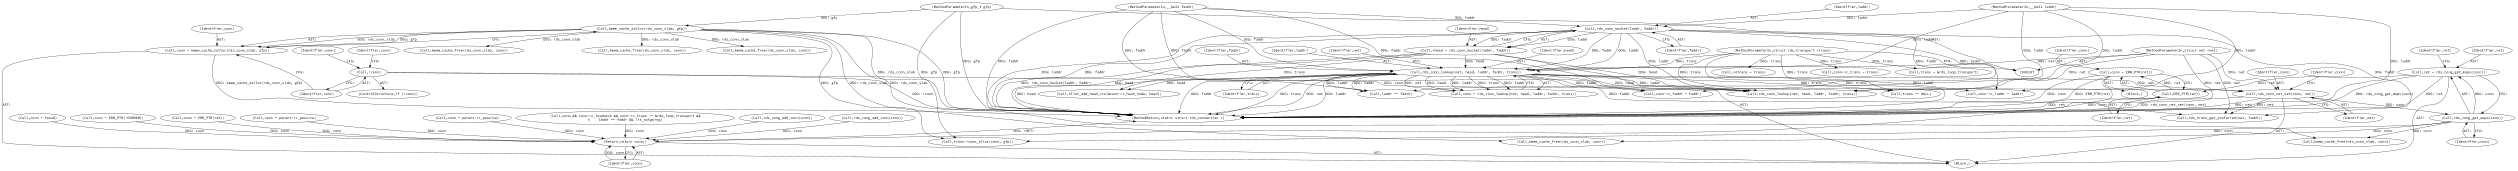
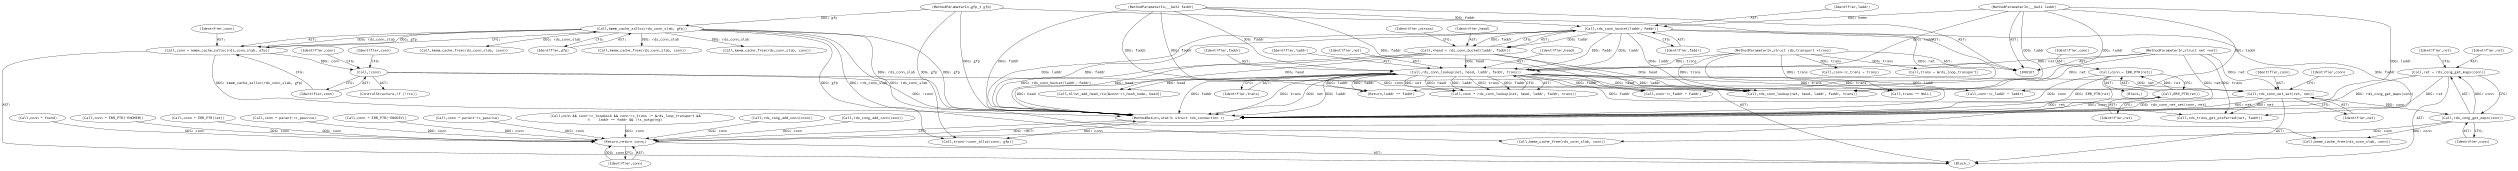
edge "(MethodParameterIn,__be32 faddr)" -> "1000107": added, label "AST:"
edge "(MethodParameterIn,__be32 laddr)" -> "(Call,rds_conn_bucket(laddr, faddr))": label "DDG: laddr" -> "DDG: kmem"
node "(Identifier,otrans)": added
edge "(MethodParameterIn,__be32 laddr)" -> "1000107": added, label "AST:"
edge "(Call,rds_conn_bucket(laddr, faddr))" -> "(Call,conn->c_laddr = laddr)": removed, label "DDG: laddr"
node "(Identifier,gfp)": added
edge "(Call,conn = kmem_cache_zalloc(rds_conn_slab, gfp))" -> "(Call,!conn)": added, label "DDG: conn"
edge "(Call,rds_conn_bucket(laddr, faddr))" -> "(Call,conn->c_faddr = faddr)": label "DDG: faddr" -> "DDG: net"
edge "(MethodParameterIn,struct rds_transport *trans)" -> "1000107": label "PTR: " -> "AST: "
edge "(Call,*head = rds_conn_bucket(laddr, faddr))" -> "(Call,hlist_add_head_rcu(&conn->c_hash_node, head))": label "DDG: trans" -> "DDG: head"
node "(Call,*otrans = trans)": removed
edge "(Call,ret = rds_cong_get_maps(conn))" -> "(Call,ERR_PTR(ret))": removed, label "DDG: ret"
edge "(MethodParameterIn,struct net *net)" -> "(Call,rds_trans_get_preferred(net, faddr))": label "DDG: net" -> "DDG: trans"
node "(ControlStructure,if (!conn))": label "(ControlStructure,if (!conn))" -> "(ControlStructure,if (!rcu))"
node "(Call,laddr == faddr)": label "(Call,laddr == faddr)" -> "(Return,laddr == faddr)"
node "(Call,rds_conn_net_set(conn, net))": label "(Call,rds_conn_net_set(conn, net))" -> "(Call,rds_conn_net_set(ret, net))"
node "(Call,conn = ERR_PTR(-ENODEV))": added
edge "(MethodReturn,static struct rds_connection *)" -> "(Return,return conn;)": added, label "CFG:"
edge "(Call,rds_cong_get_maps(conn))" -> "(Call,trans->conn_alloc(conn, gfp))": now "(MethodReturn,static struct rds_connection *)" -> "(Call,trans->conn_alloc(conn, gfp))"
